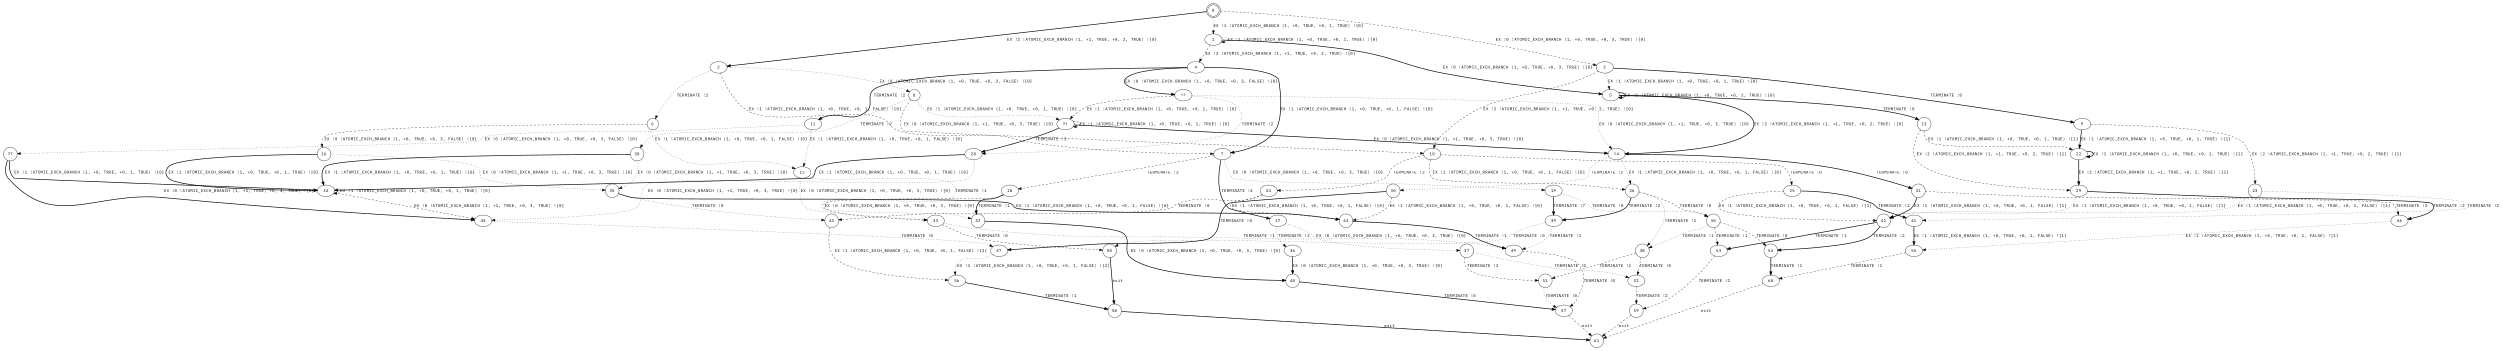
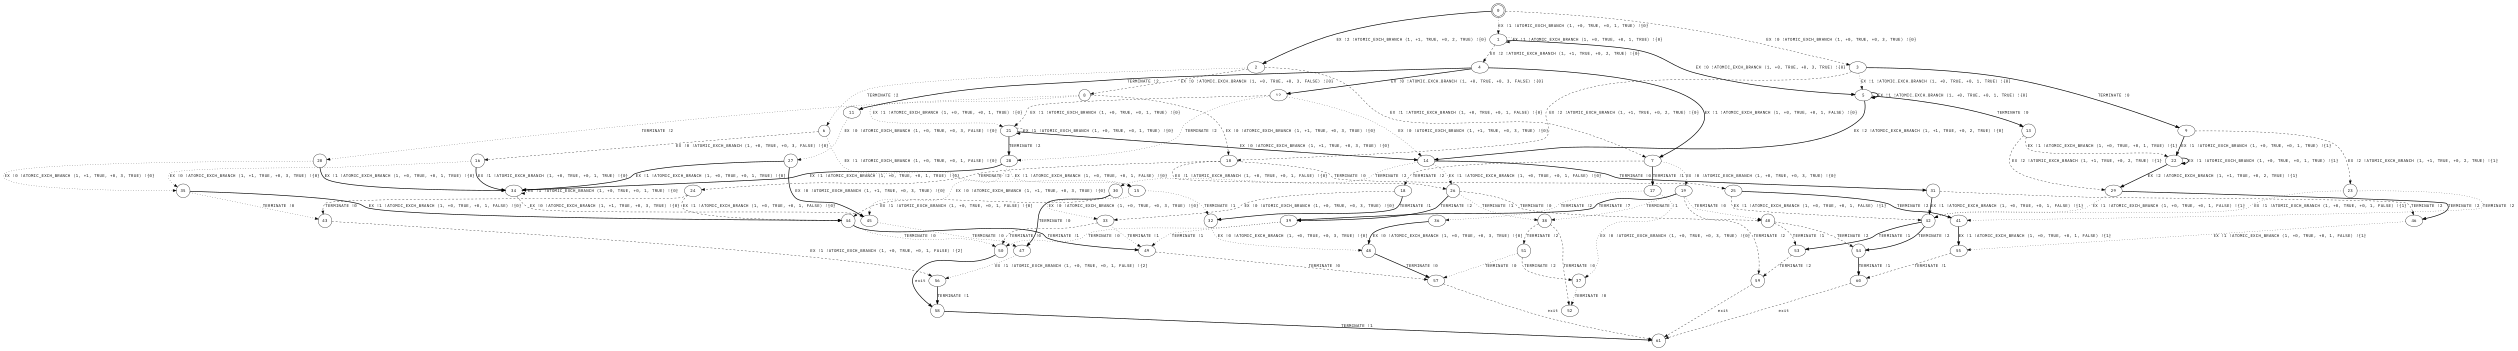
edge "2" -> "8": style dotted -> dashed
edge "11" -> "15": now "28" -> "15"
edge "7" -> "17": label "TERMINATE !4" -> "TERMINATE !1"
edge "40" -> "38": now "19" -> "38"
edge "40" -> "54": label "TERMINATE !0" -> "TERMINATE !2"
edge "44" -> "50": added, label "TERMINATE !0"
edge "32" -> "48": style bold -> dotted
edge "37" -> "51": reversed
edge "52" -> "59": now "19" -> "59"
edge "58" -> "61": label "exit" -> "TERMINATE !1"
